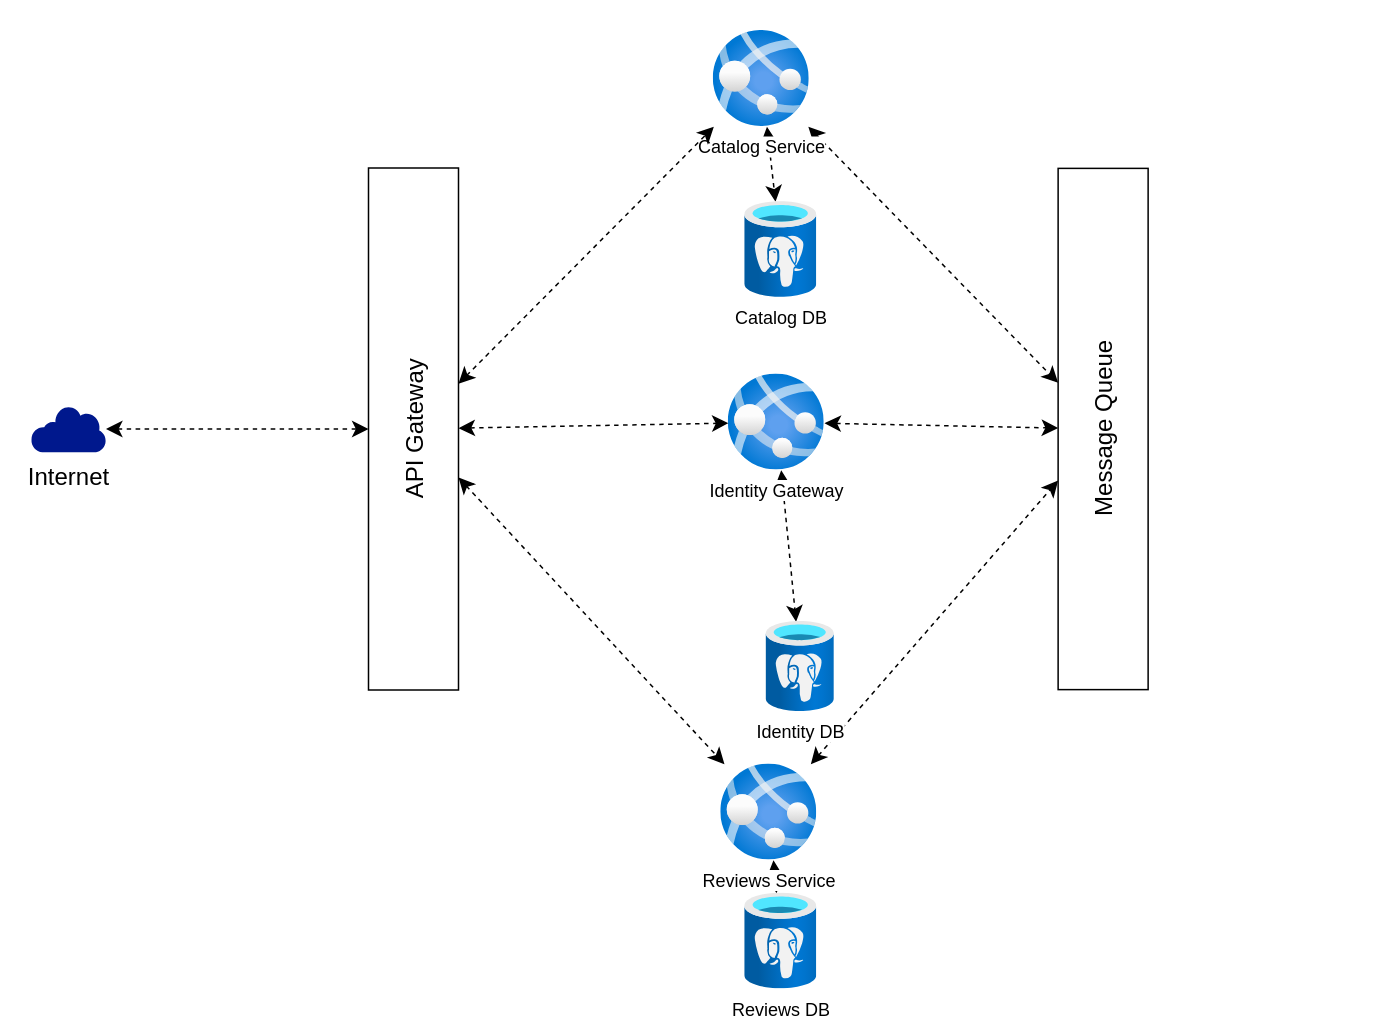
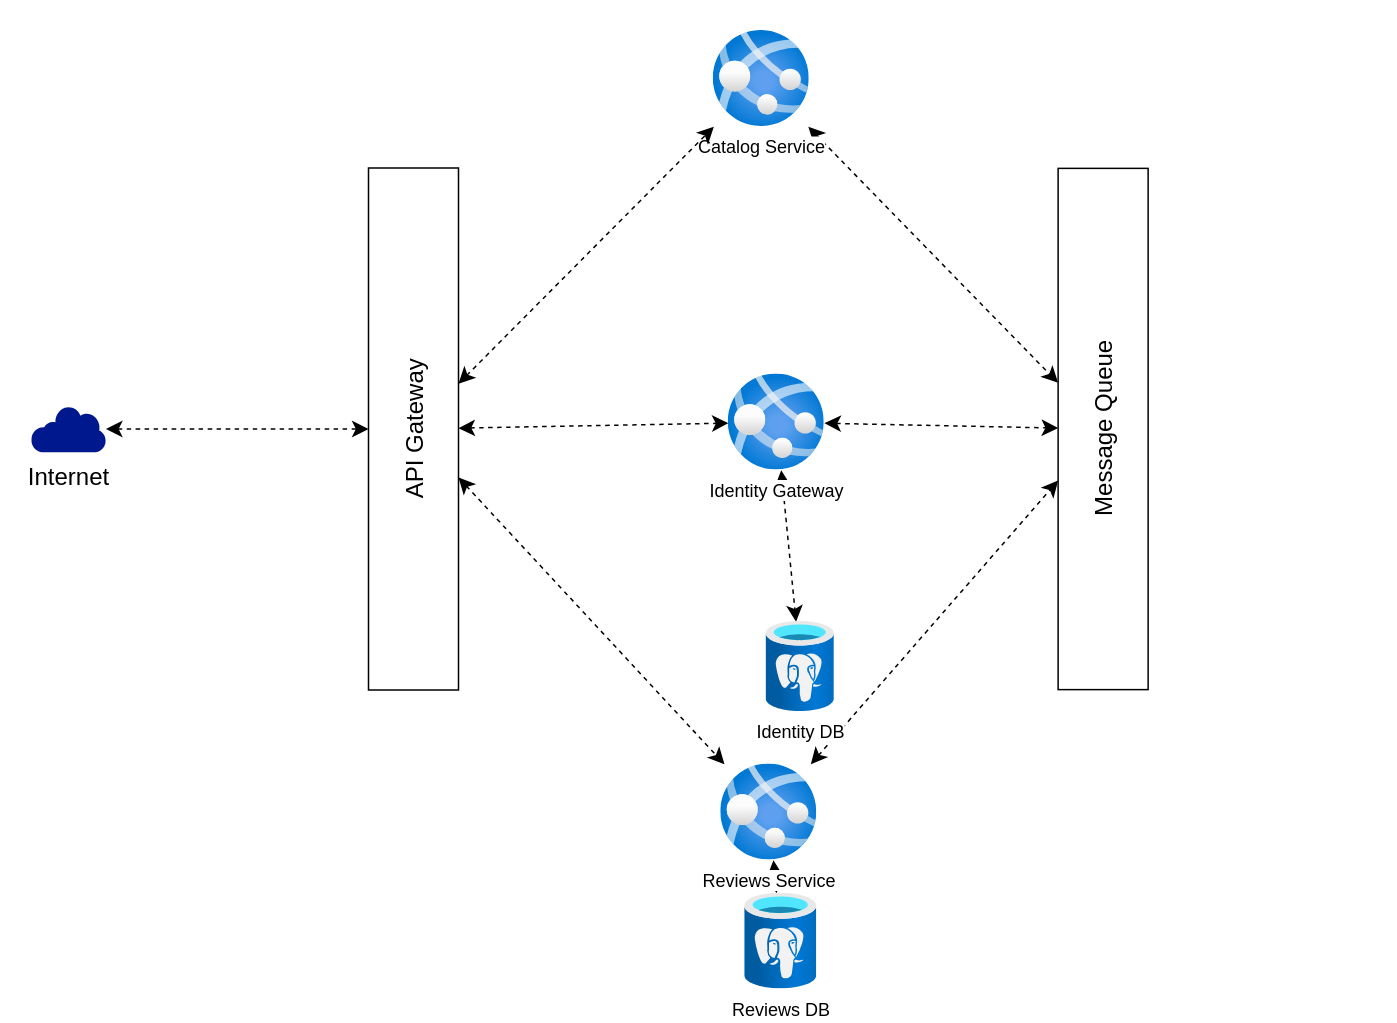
edge "Catalog Service" -- "Catalog DB": removed
node "Catalog DB": removed
